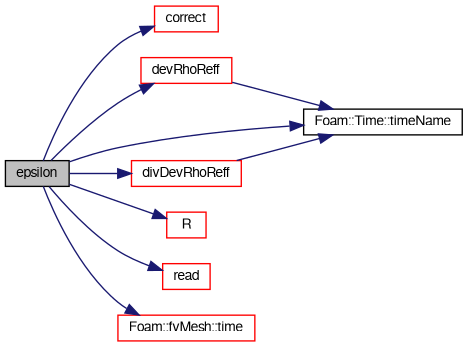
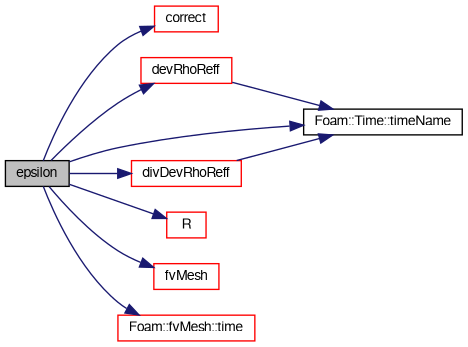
node "read": label "read" -> "fvMesh"
